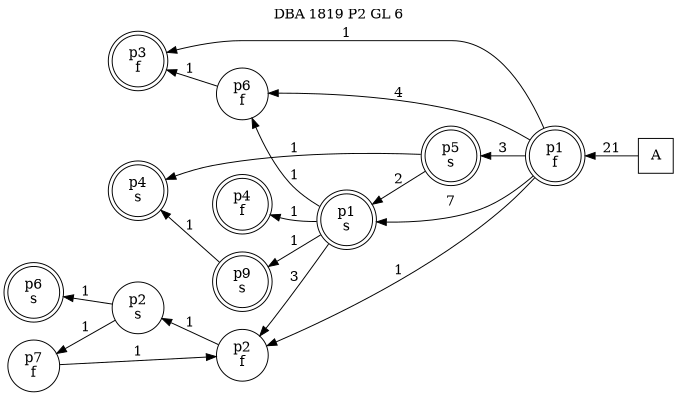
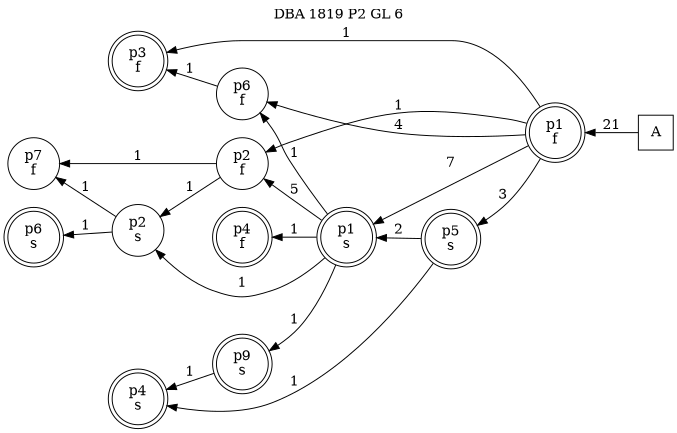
edge "p1 s" -> "p2 f": label "3" -> "5"
edge "p1 s" -> "p2 s": added, label "1"
edge "p7 f" -> "p2 f": reversed
